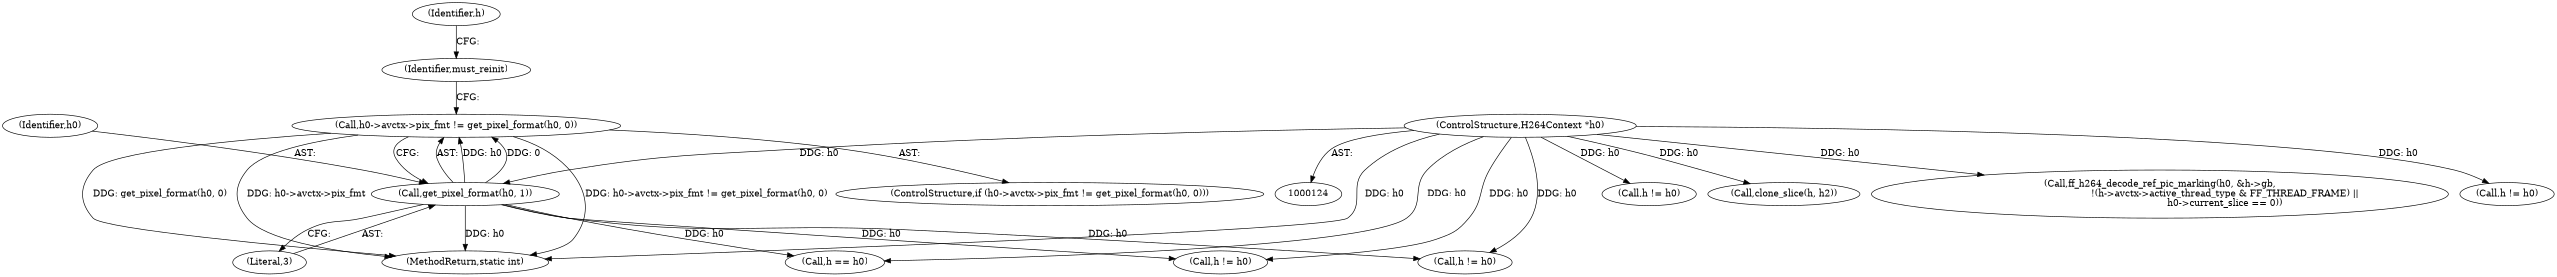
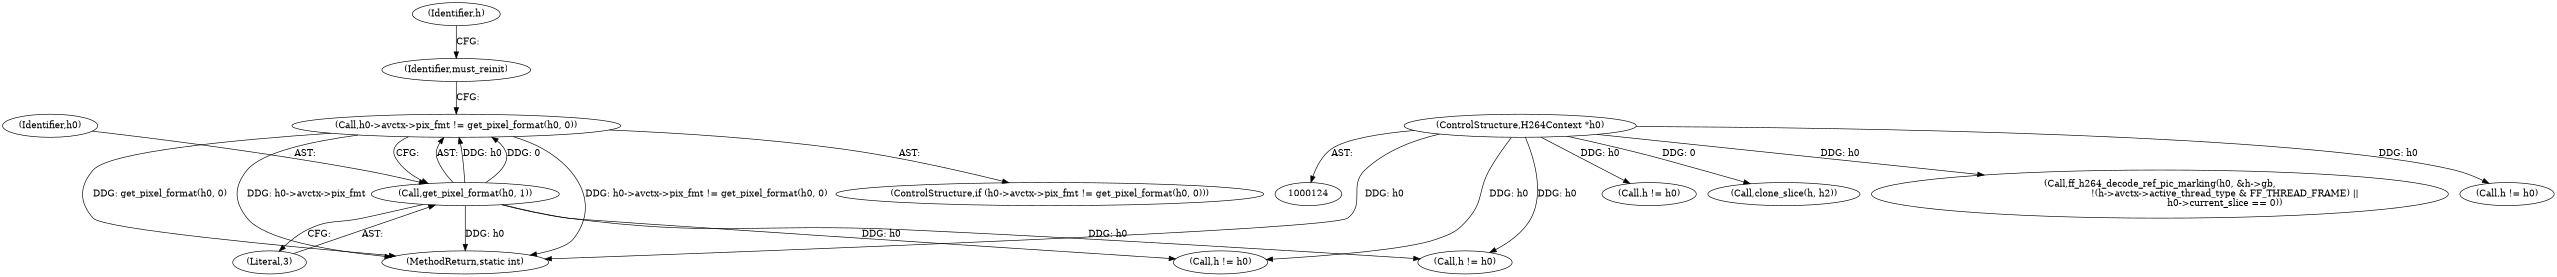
edge "(ControlStructure,H264Context *h0)" -> "(Call,get_pixel_format(h0, 1))": removed, label "DDG: h0"
edge "(ControlStructure,H264Context *h0)" -> "(Call,clone_slice(h, h2))": label "DDG: h0" -> "DDG: 0"
node "(Call,h == h0)": removed
